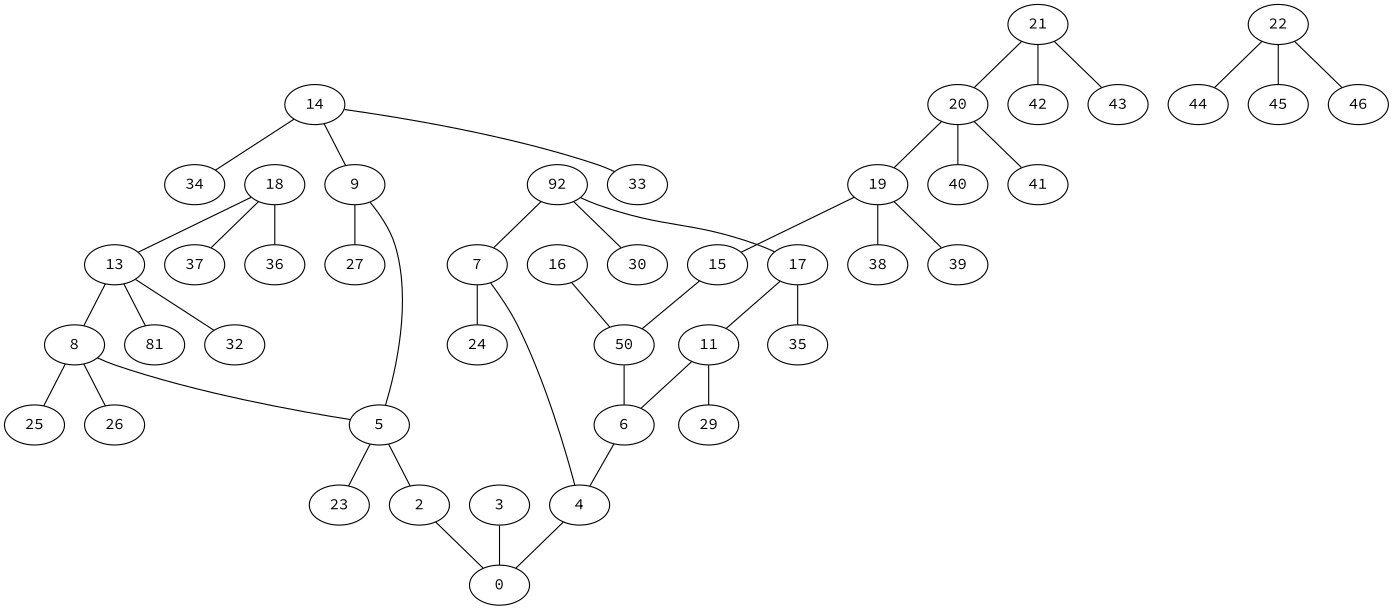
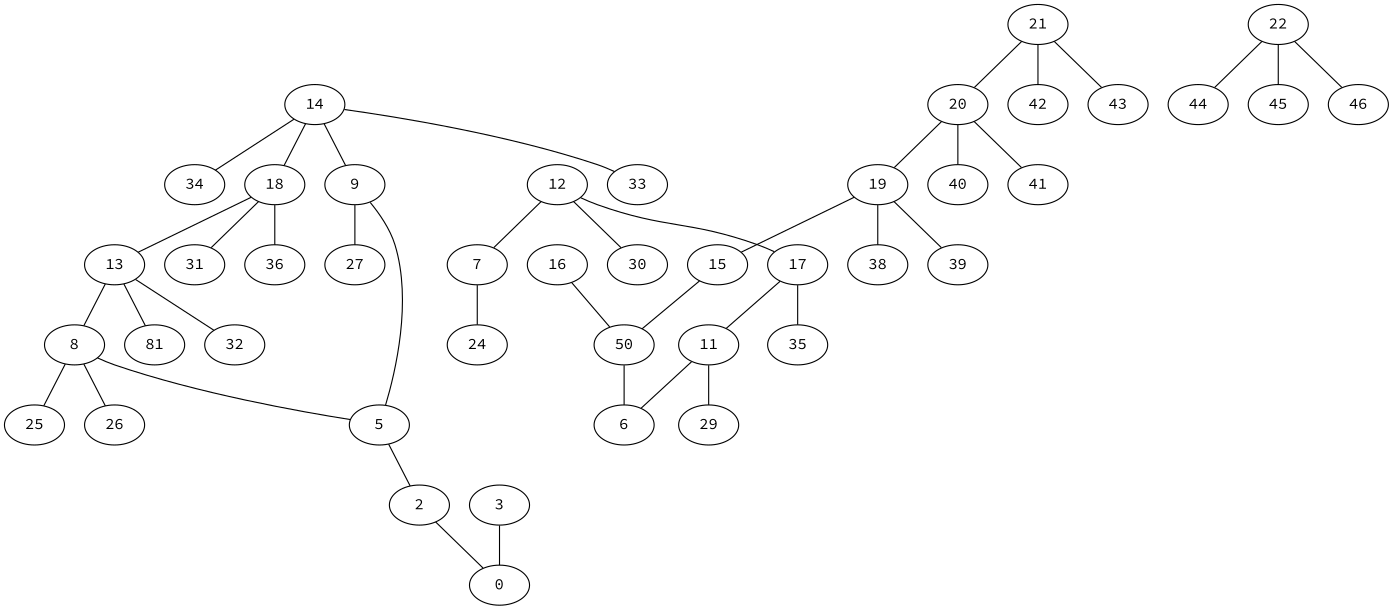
edge "14" -- "18": added
node "92": label "92" -> "12"
node "37": label "37" -> "31"
node "23": removed
node "4": removed
